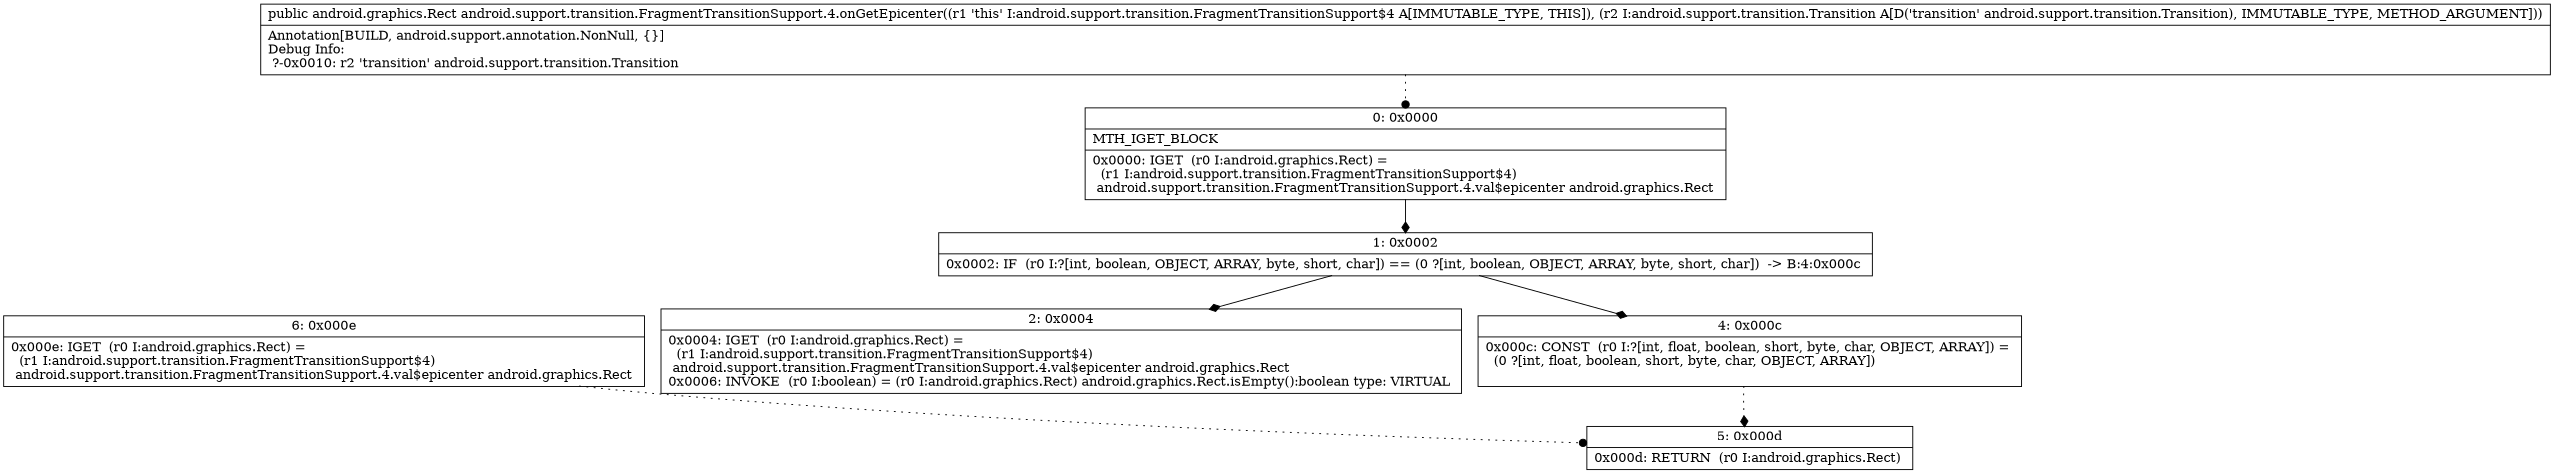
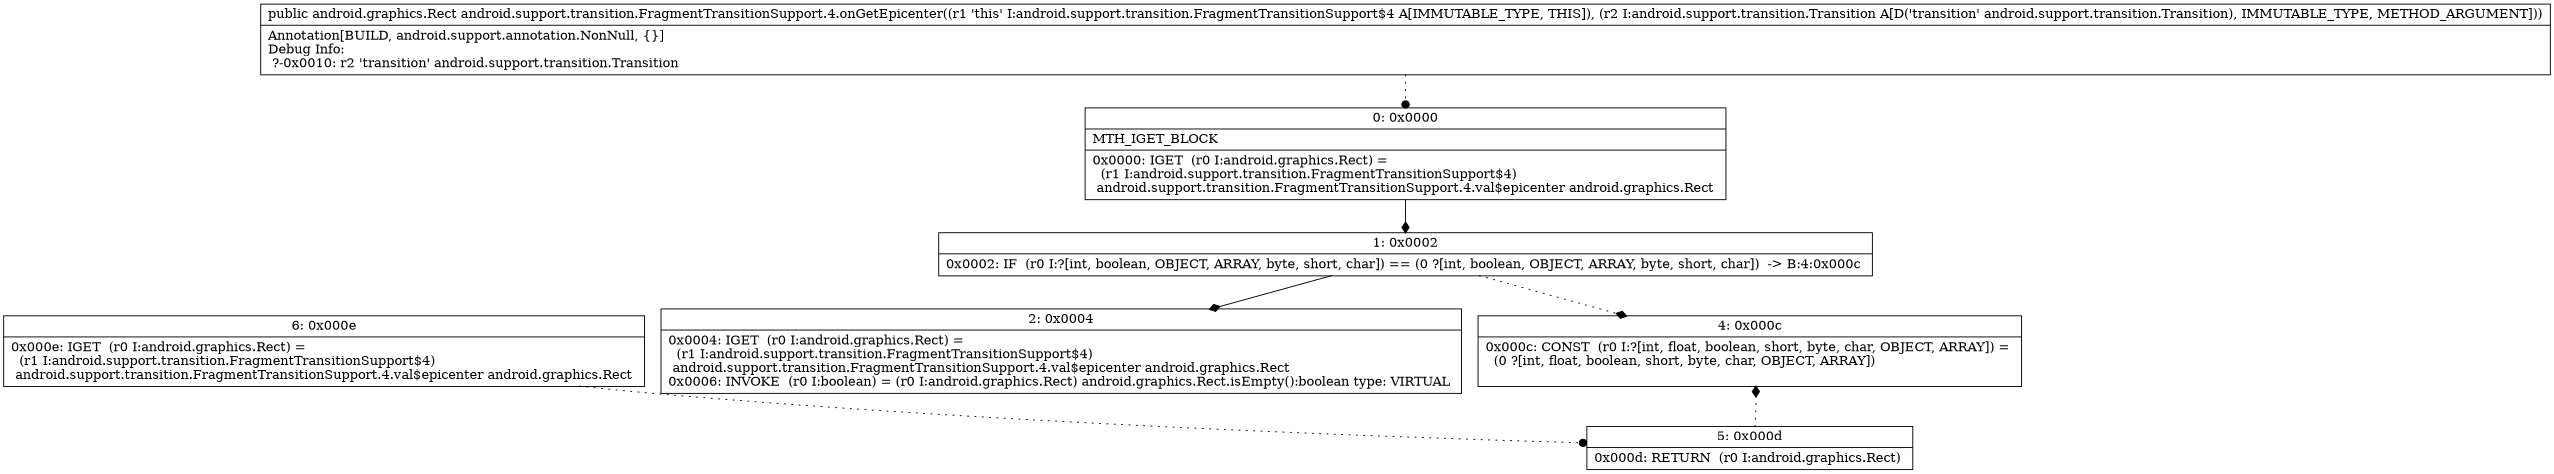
edge "1: 0x0002" -> "4: 0x000c": style solid -> dotted
edge "4: 0x000c" -> "5: 0x000d": reversed
